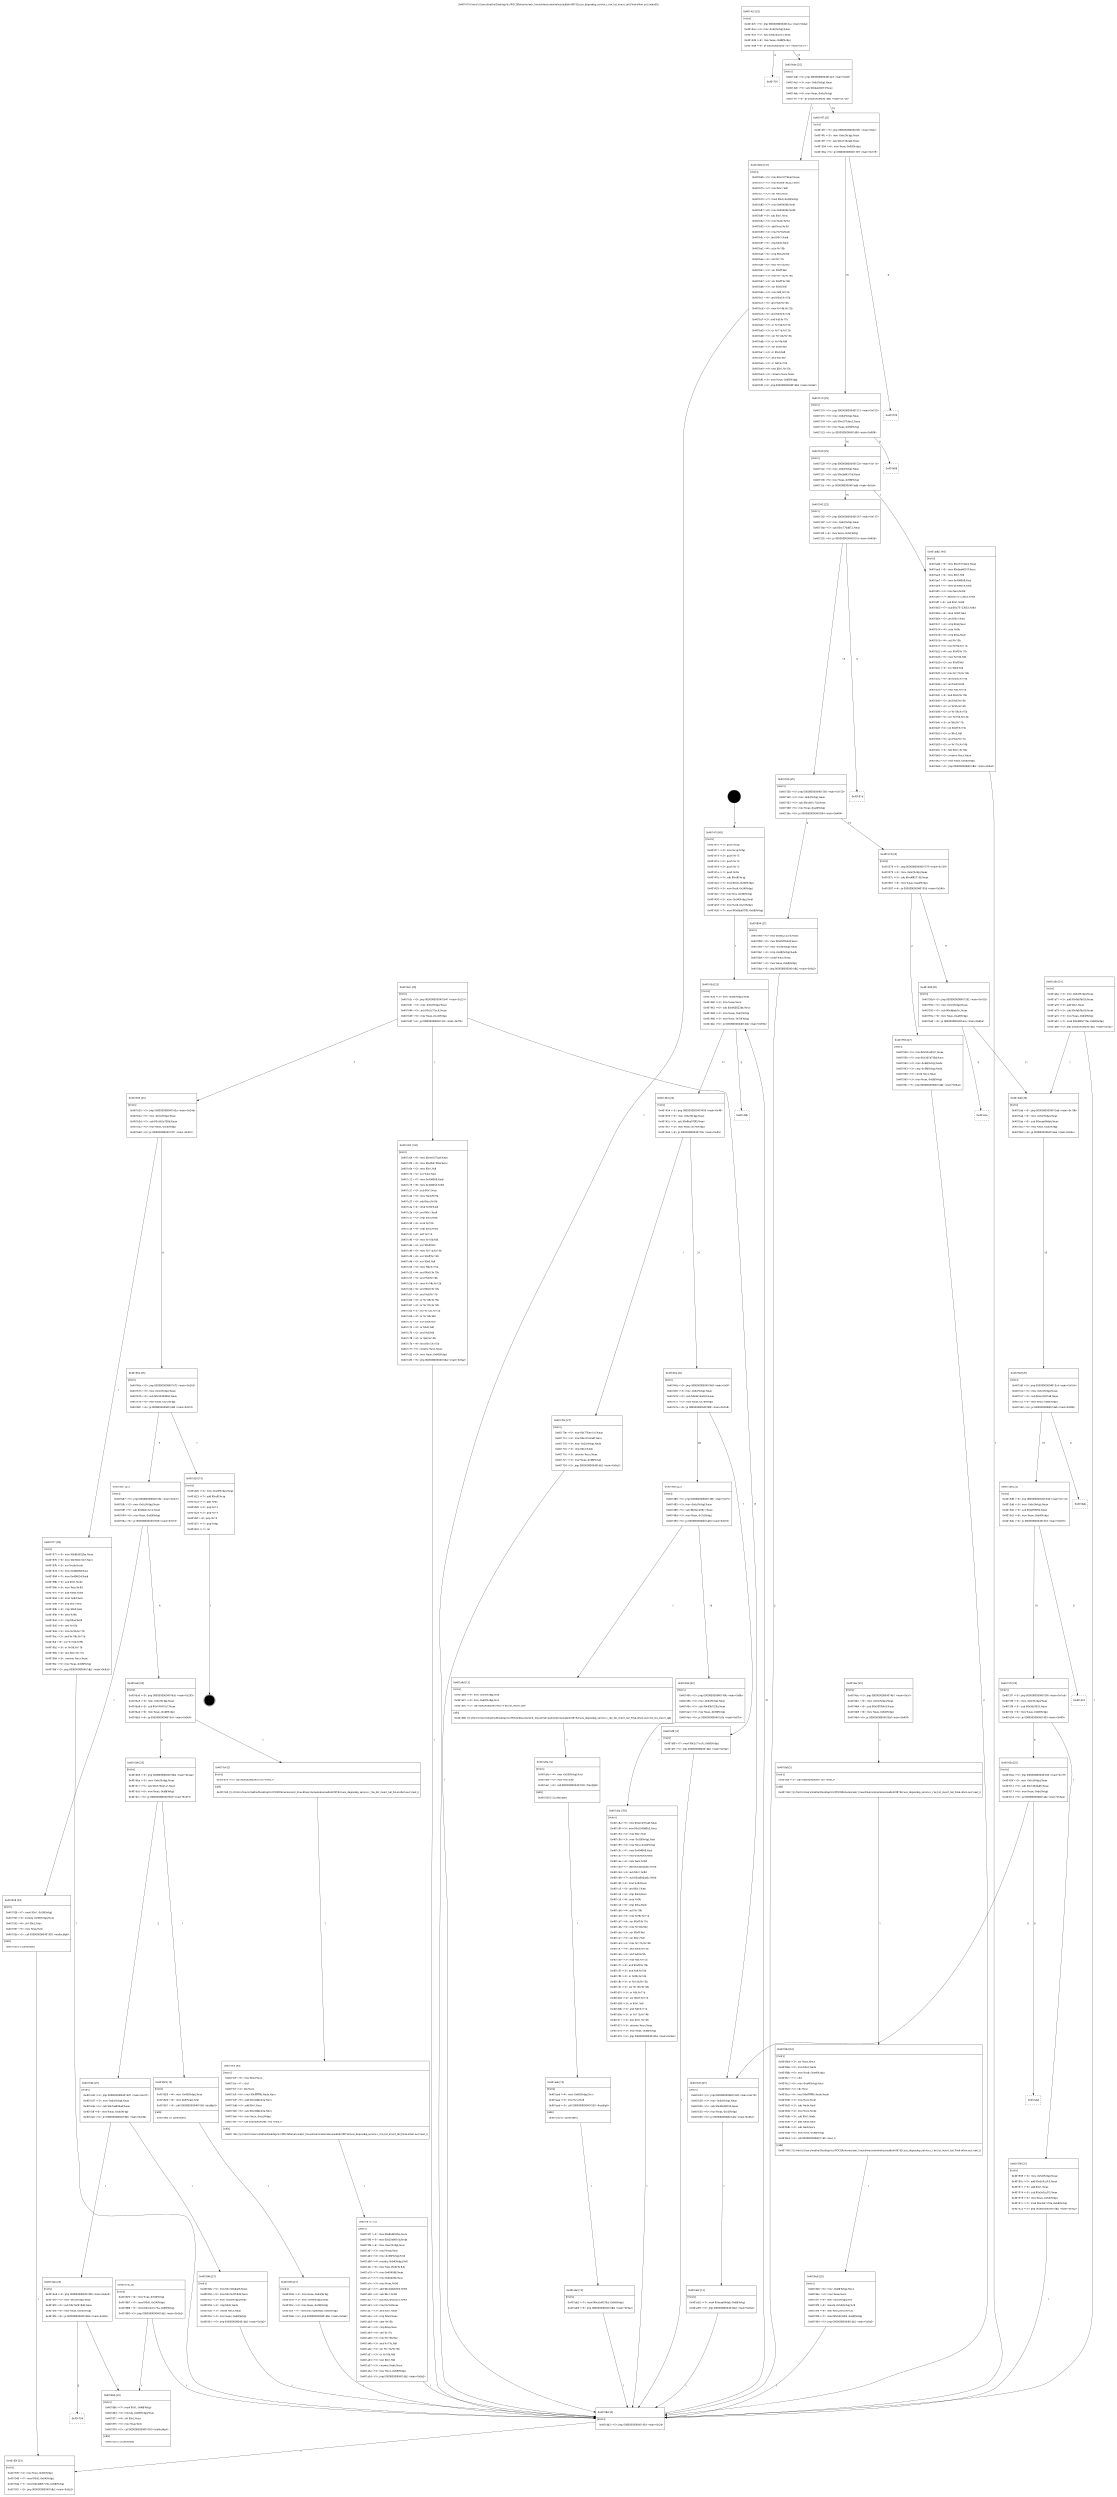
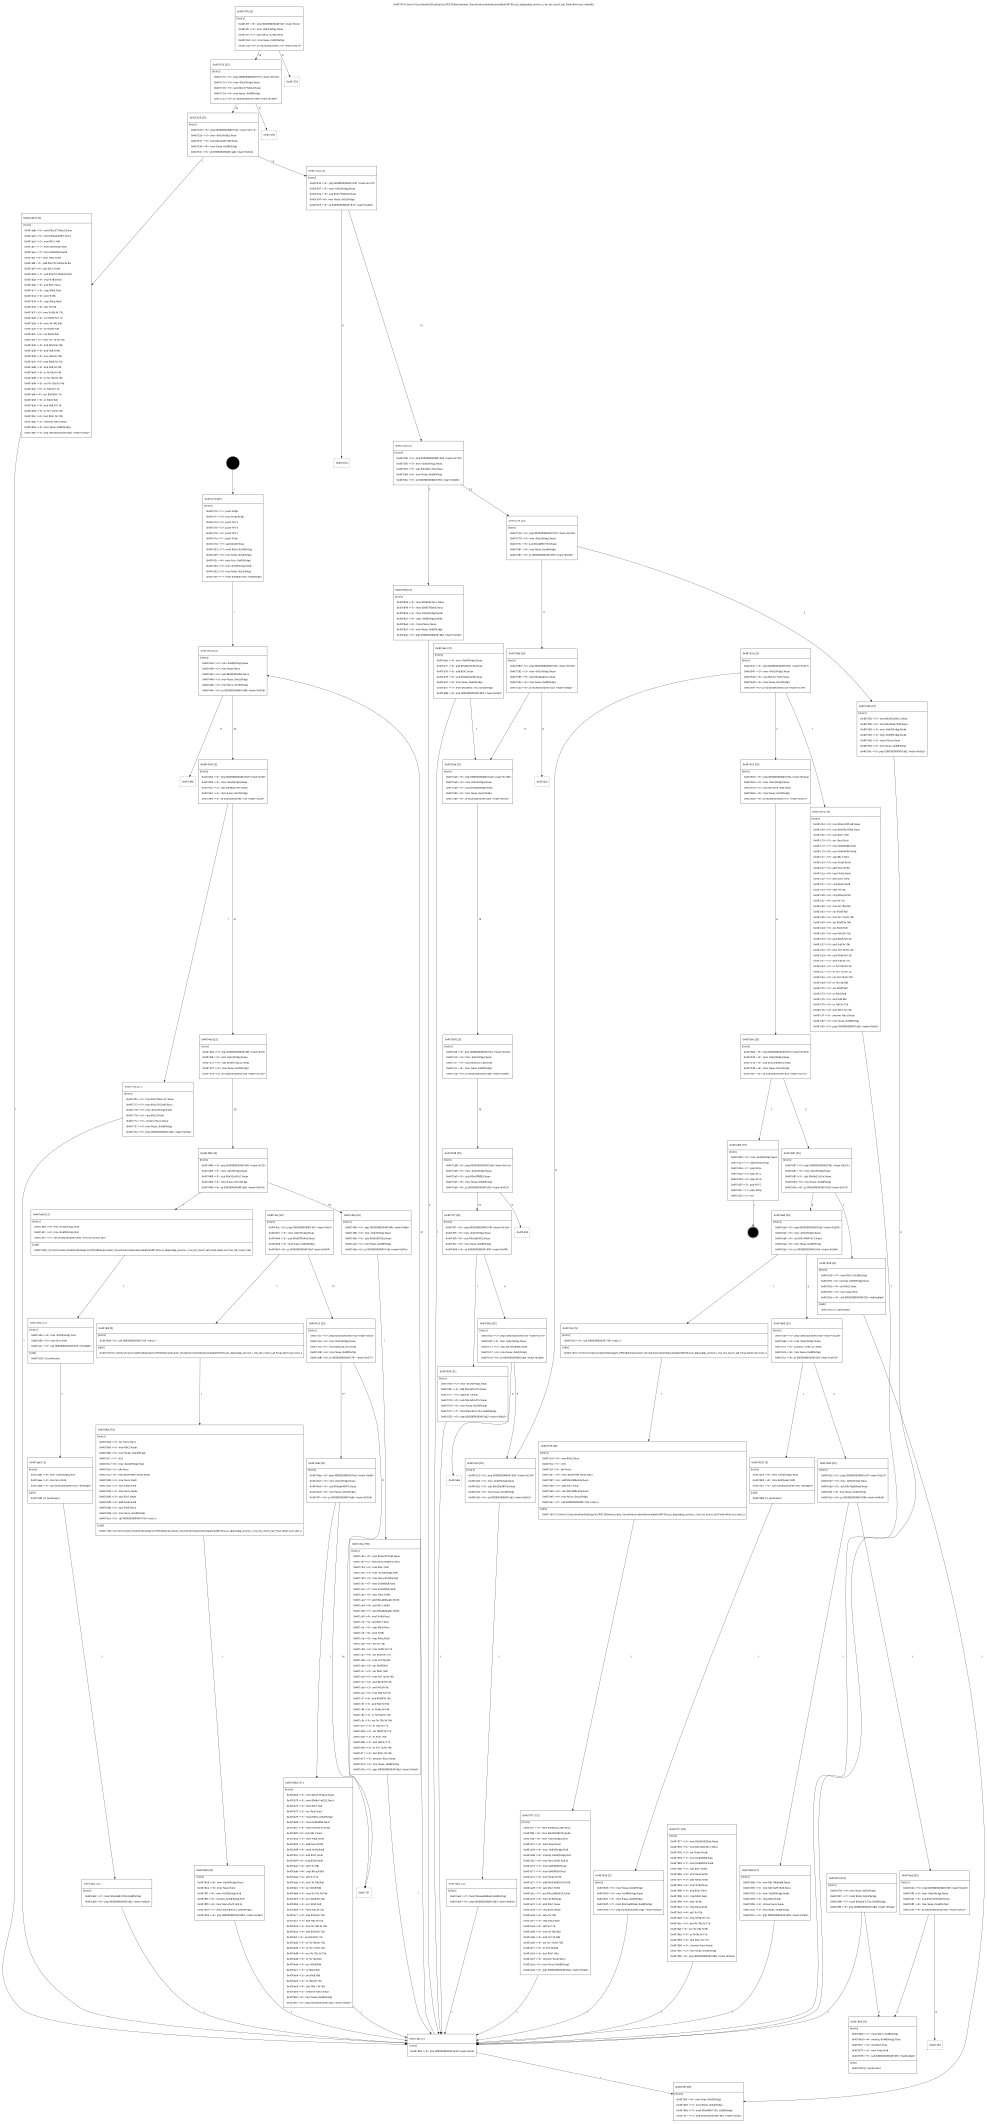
edge "0x4014de [25]" -> "0x4014f7 [25]": now "0x4014de [25]" -> "0x401781"
edge "0x4014ac [25]" -> "0x4014c5 [25]": added, label "17"
edge "0x401655 [25]" -> "0x401971 [83]": removed, label "1"
node "0x401dab": removed
node "0x401bf8 [12]": removed
